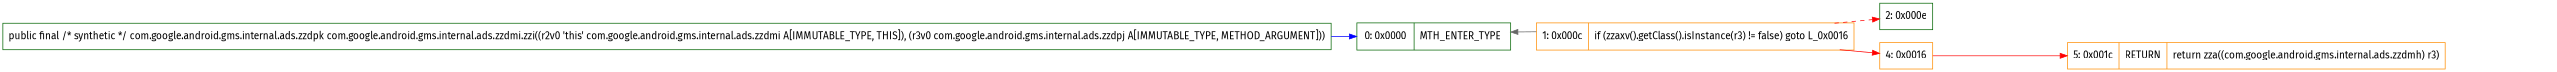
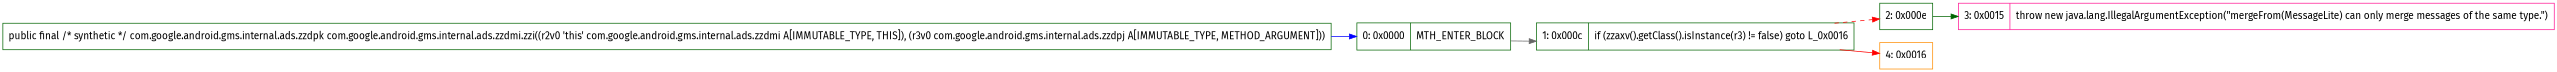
node "3: 0x0015": added
edge "1: 0x000c" -> "0: 0x0000": reversed
node "0: 0x0000": text "MTH_ENTER_TYPE" -> "MTH_ENTER_BLOCK"
node "1: 0x000c": color darkorange -> darkgreen
node "5: 0x001c": removed
